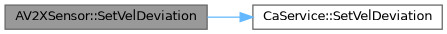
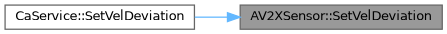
edge "AV2XSensor::SetVelDeviation" -> "CaService::SetVelDeviation": reversed
